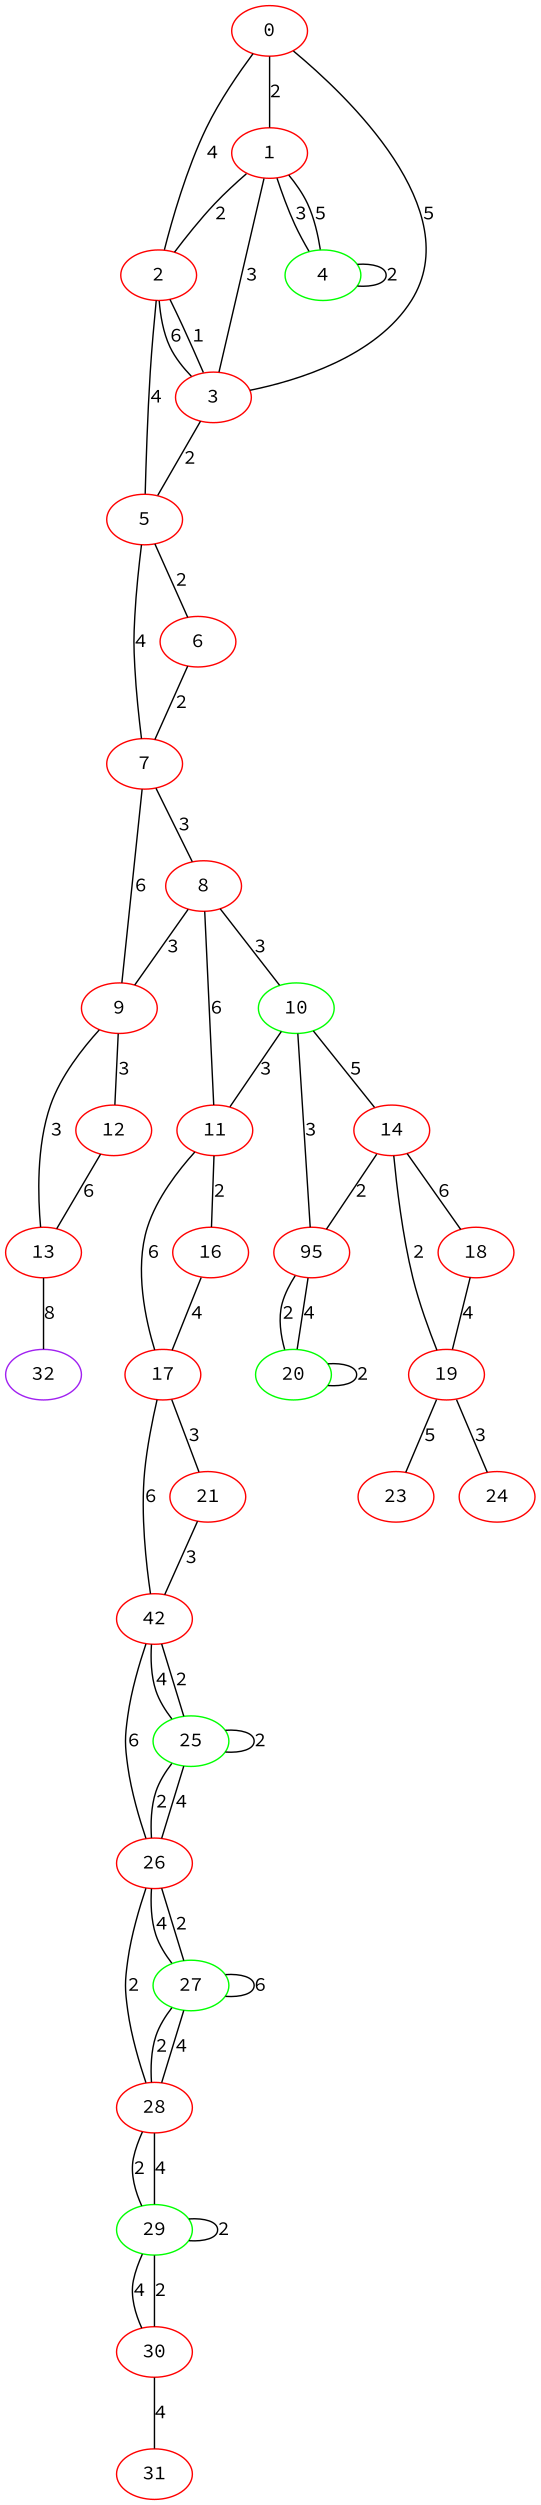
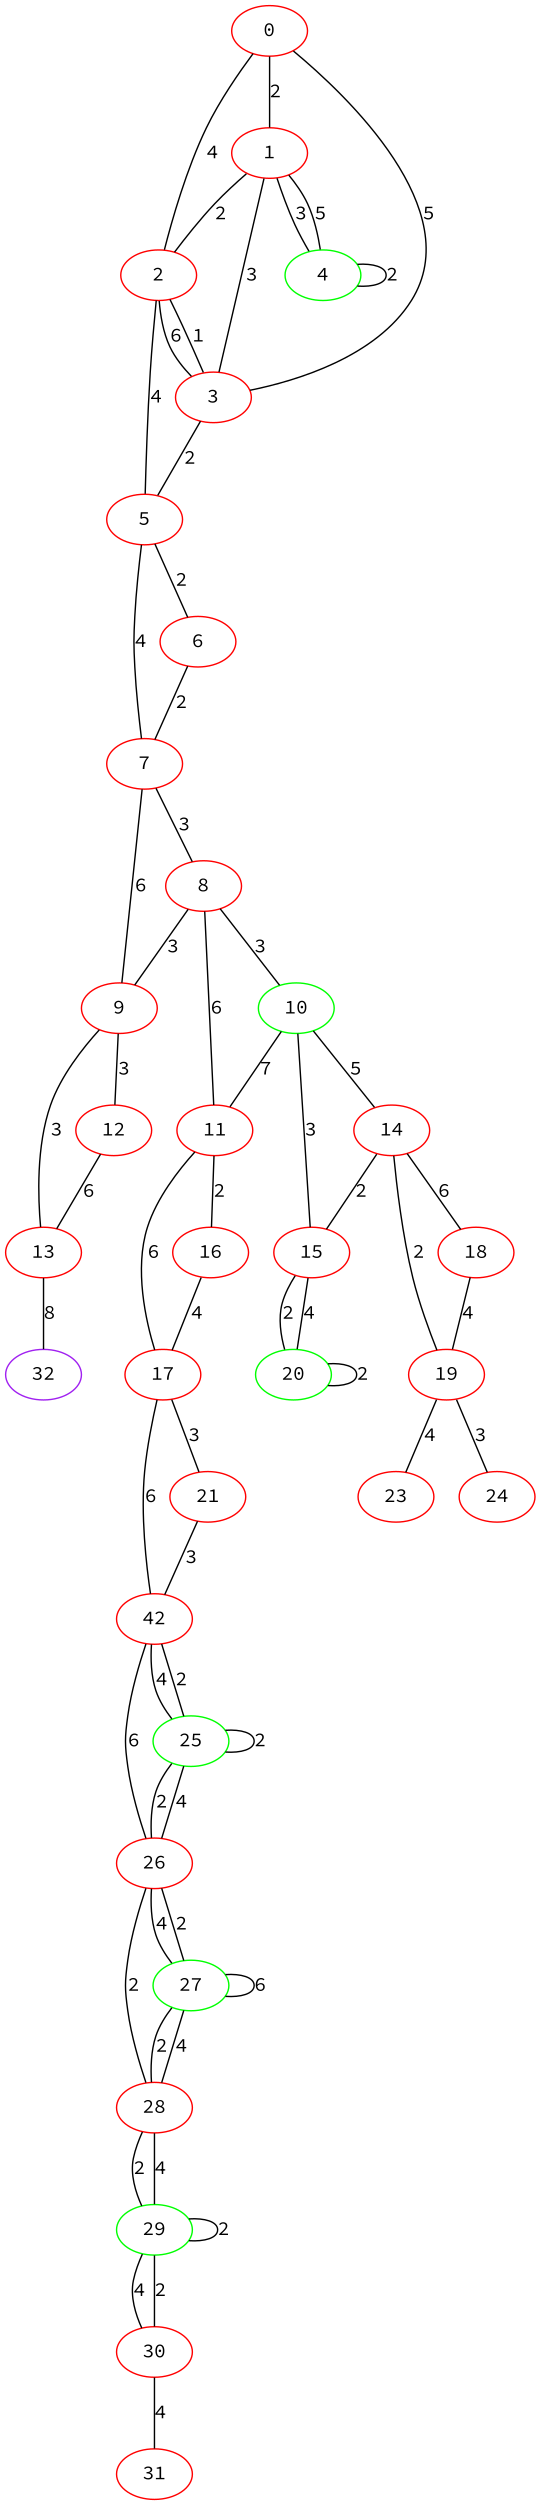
edge "10" -- "11": label "3" -> "7"
node "95": label "95" -> "15"
edge "19" -- "23": label "5" -> "4"
